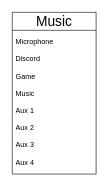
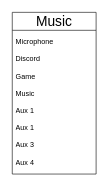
node "Microphone Discord Game Music Aux 1 Aux 2 Aux 3 Aux 4": label "Microphone Discord Game Music Aux 1 Aux 2 Aux 3 Aux 4" -> "Microphone Discord Game Music Aux 1 Aux 1 Aux 3 Aux 4"
